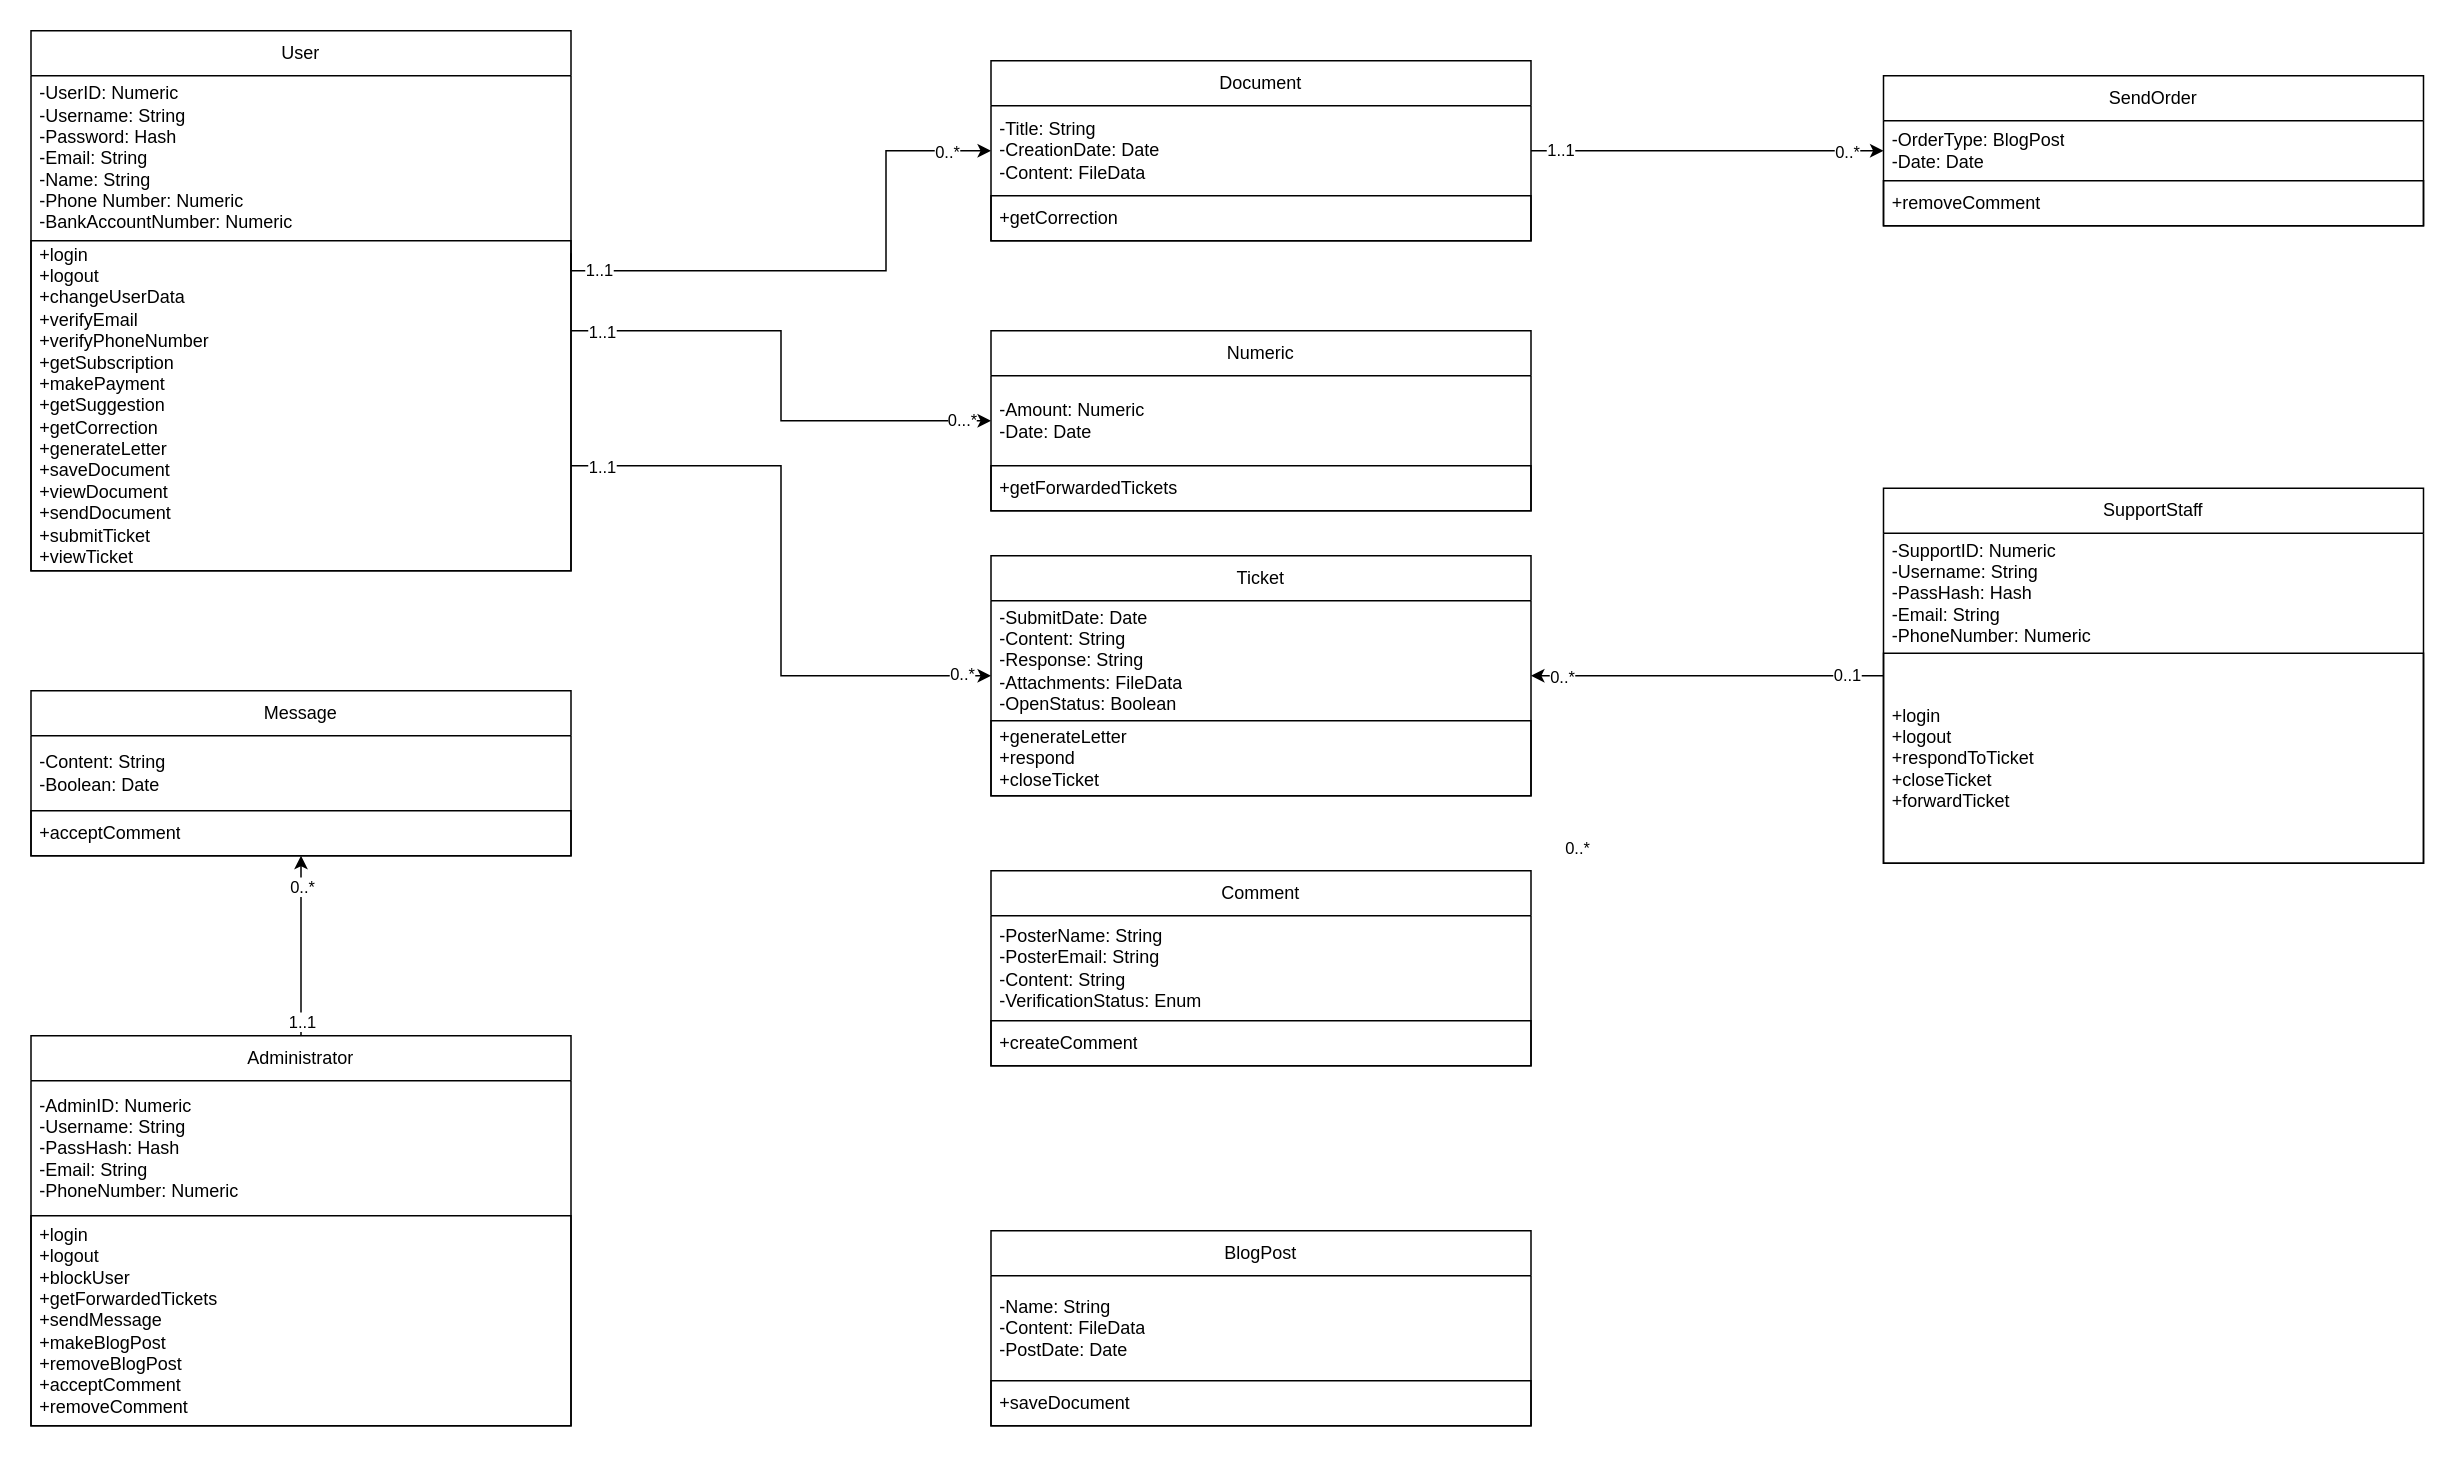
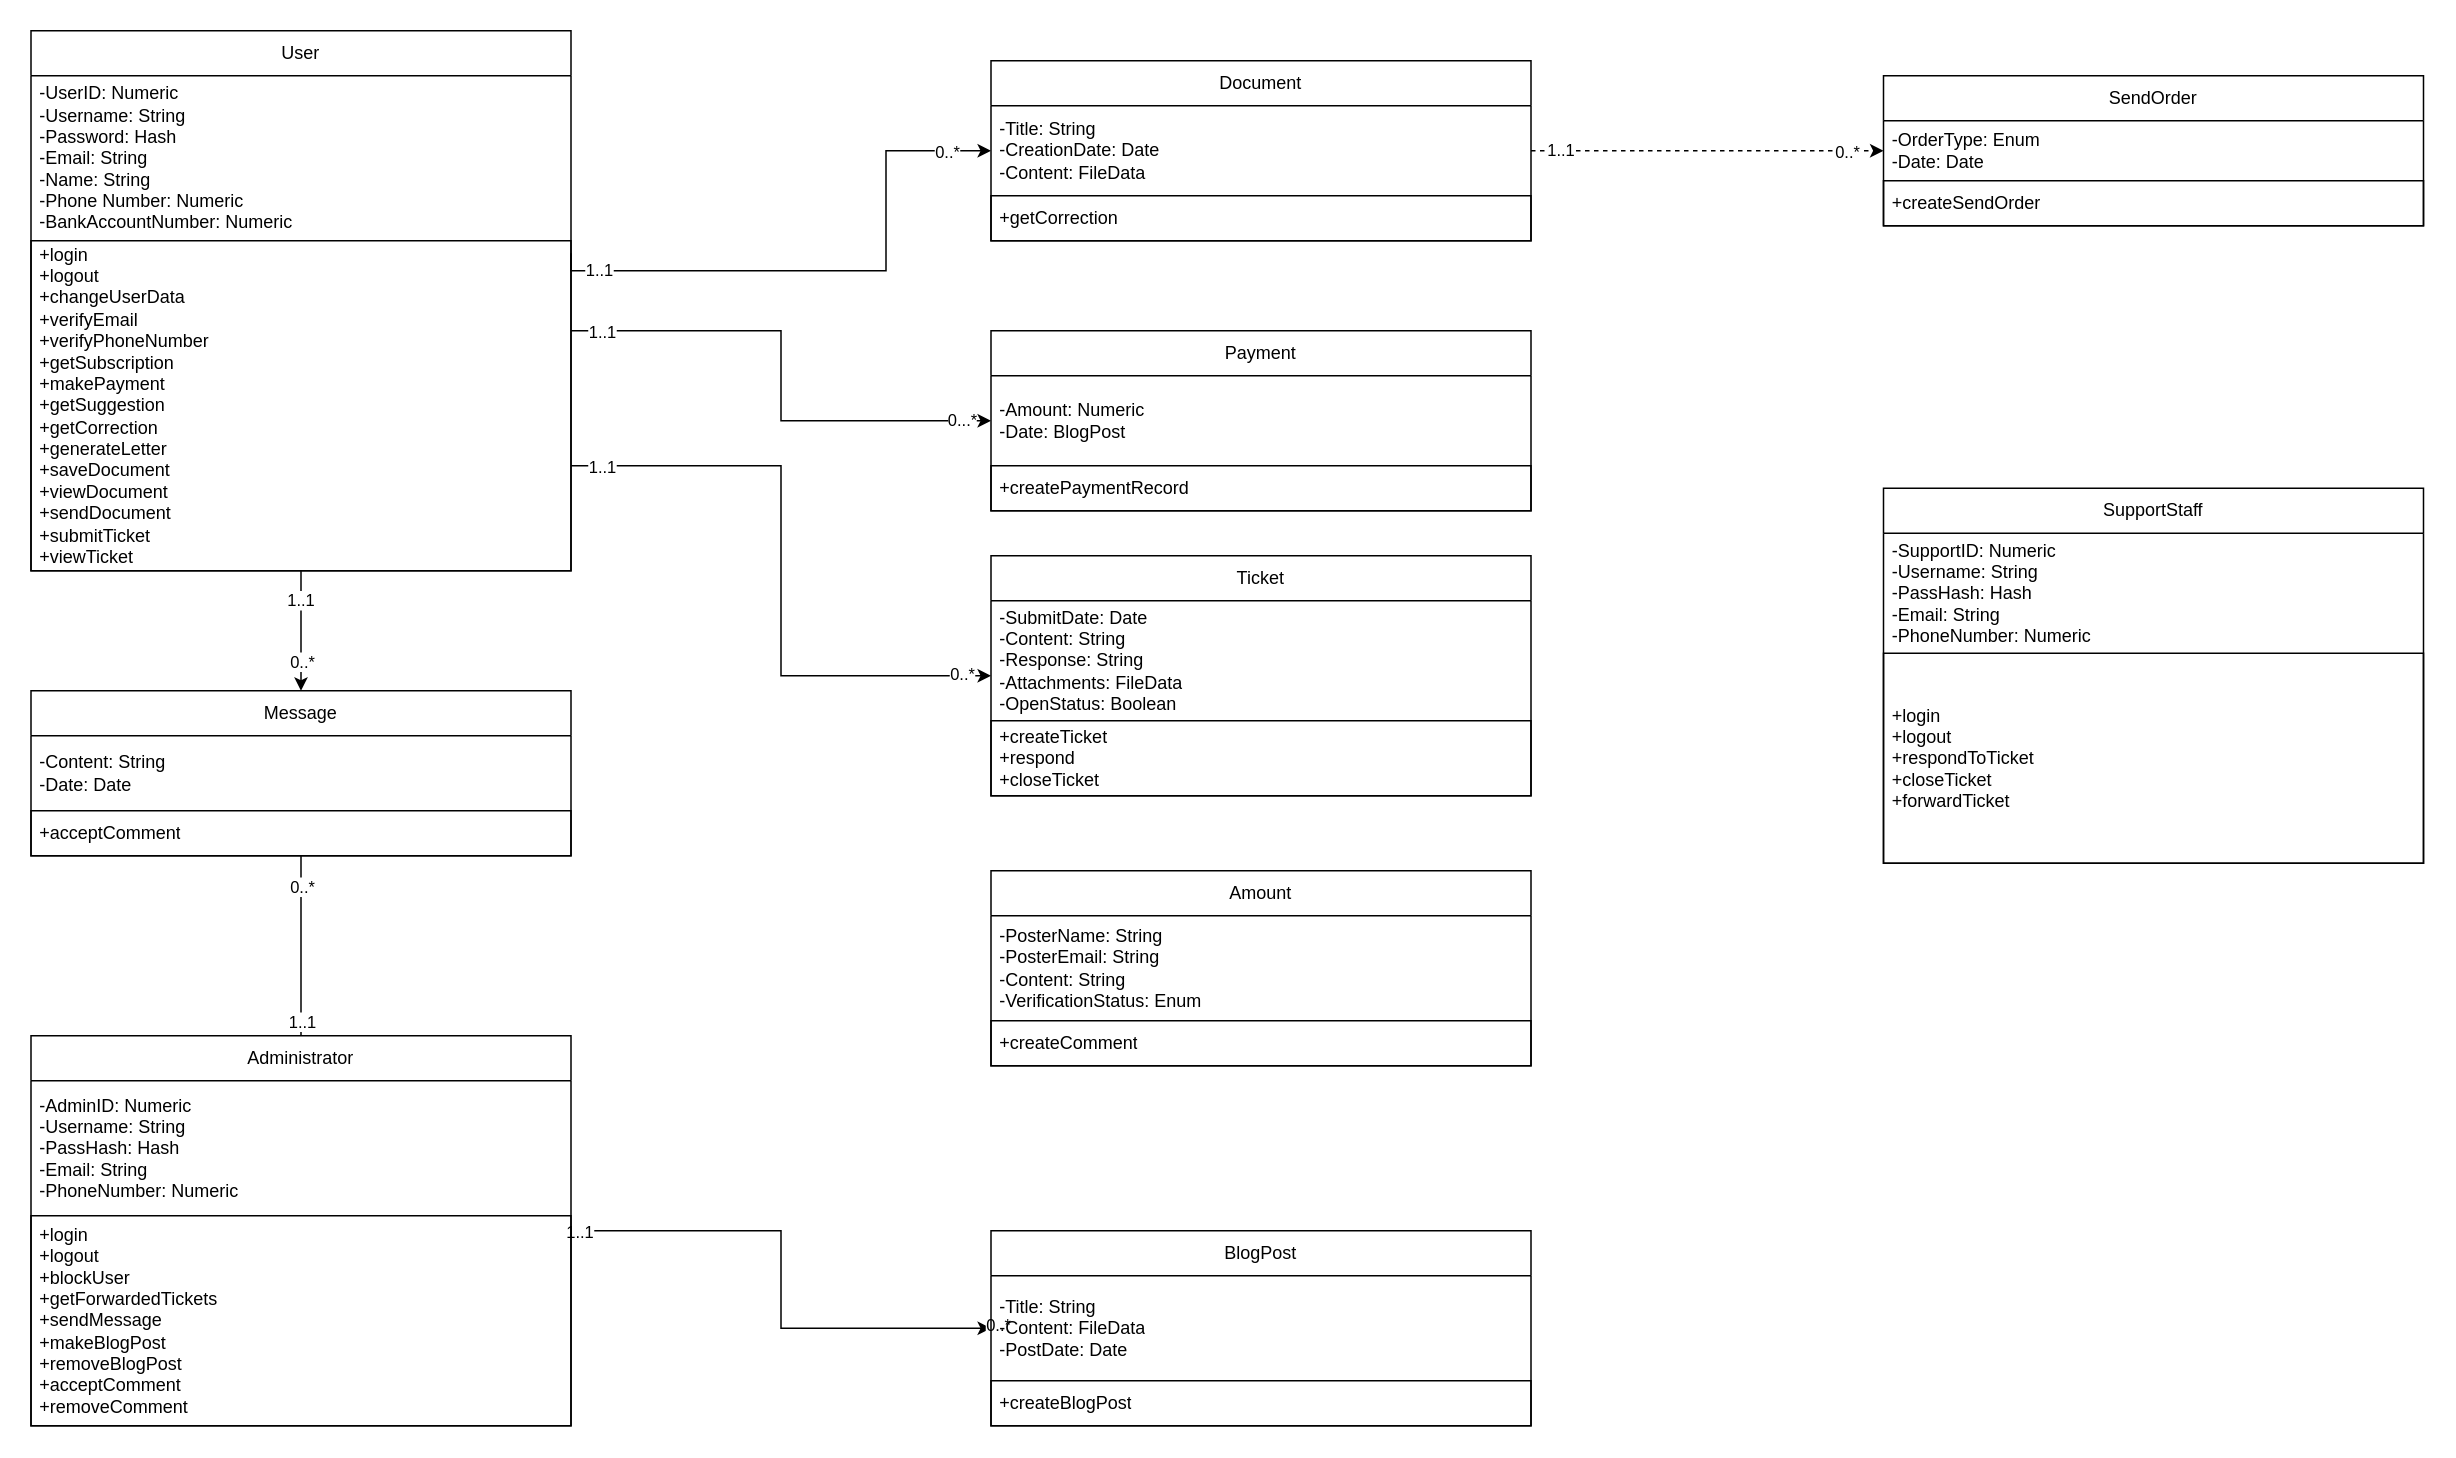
edge "Document" -> "SendOrder": style solid -> dashed
node "-OrderType: BlogPost -Date: Date": label "-OrderType: BlogPost -Date: Date" -> "-OrderType: Enum -Date: Date"
node "+removeComment": label "+removeComment" -> "+createSendOrder"
node "Numeric": label "Numeric" -> "Payment"
node "-Amount: Numeric -Date: Date": label "-Amount: Numeric -Date: Date" -> "-Amount: Numeric -Date: BlogPost"
node "+getForwardedTickets": label "+getForwardedTickets" -> "+createPaymentRecord"
edge "User" -> "Message": added, labels "1..1", "0..*"
edge "SupportStaff" -> "Ticket": removed, labels "0..*", "0..1", "0..*"
node "+generateLetter +respond +closeTicket": label "+generateLetter +respond +closeTicket" -> "+createTicket +respond +closeTicket"
node "-Content: String -Boolean: Date": label "-Content: String -Boolean: Date" -> "-Content: String -Date: Date"
edge "Administrator" -> "Message": arrowhead classic -> none
node "Comment": label "Comment" -> "Amount"
edge "Administrator" -> "BlogPost": added, labels "1..1", "0..*"
node "-Name: String -Content: FileData -PostDate: Date": label "-Name: String -Content: FileData -PostDate: Date" -> "-Title: String -Content: FileData -PostDate: Date"
node "+saveDocument": label "+saveDocument" -> "+createBlogPost"
